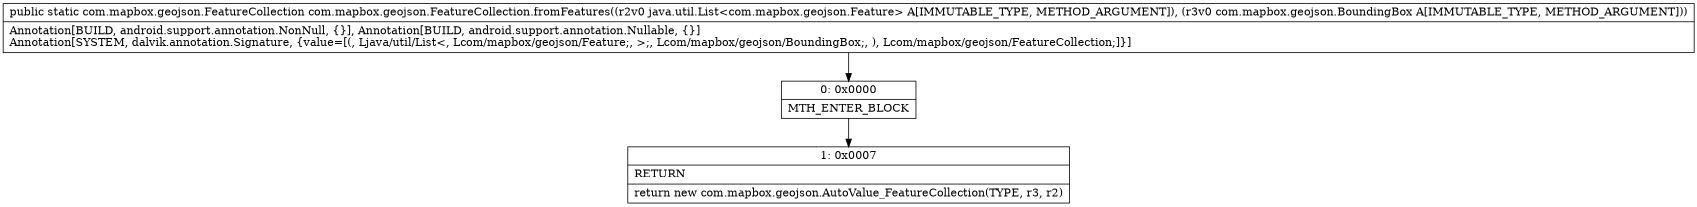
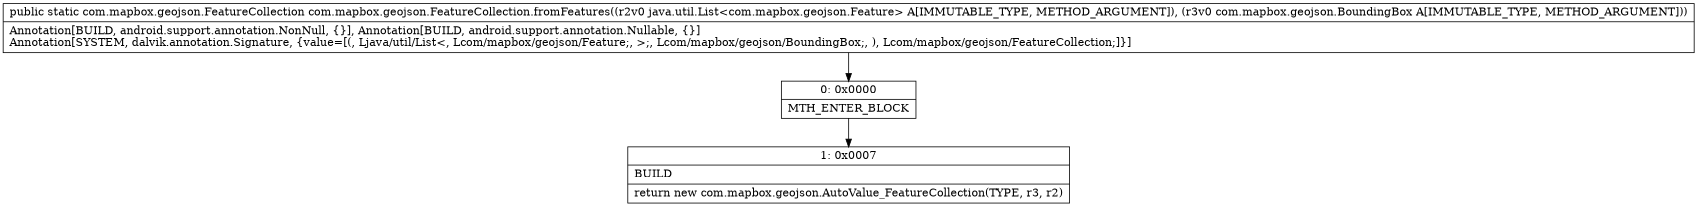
node "1: 0x0007": text "RETURN" -> "BUILD"
